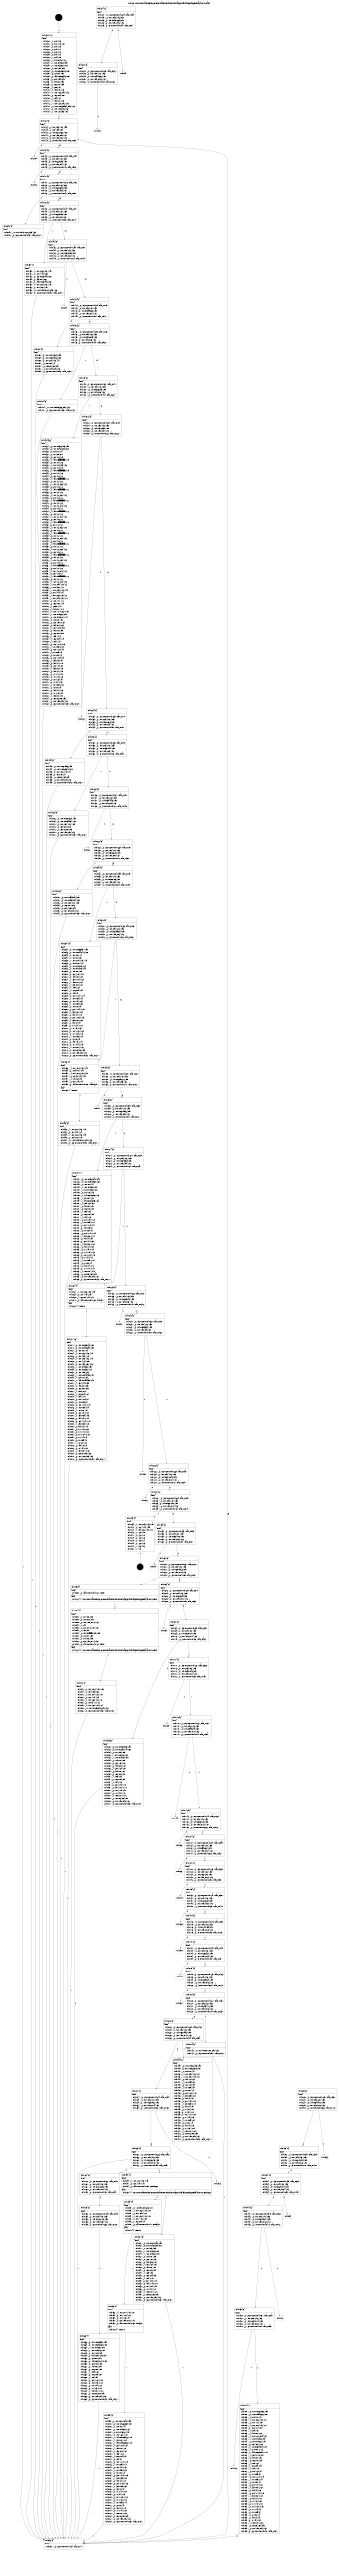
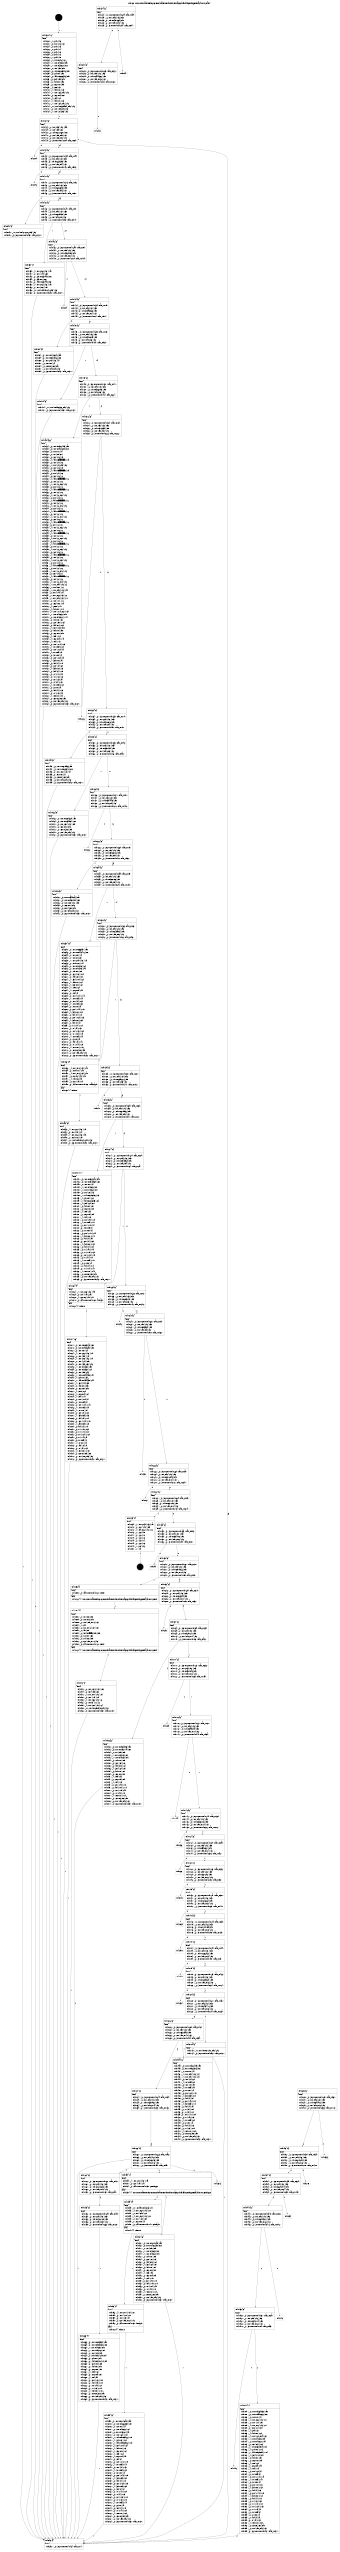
edge "0x401844 [28]" -> "0x402515": now "0x401860 [28]" -> "0x402515"
node "0x4027ee": added
